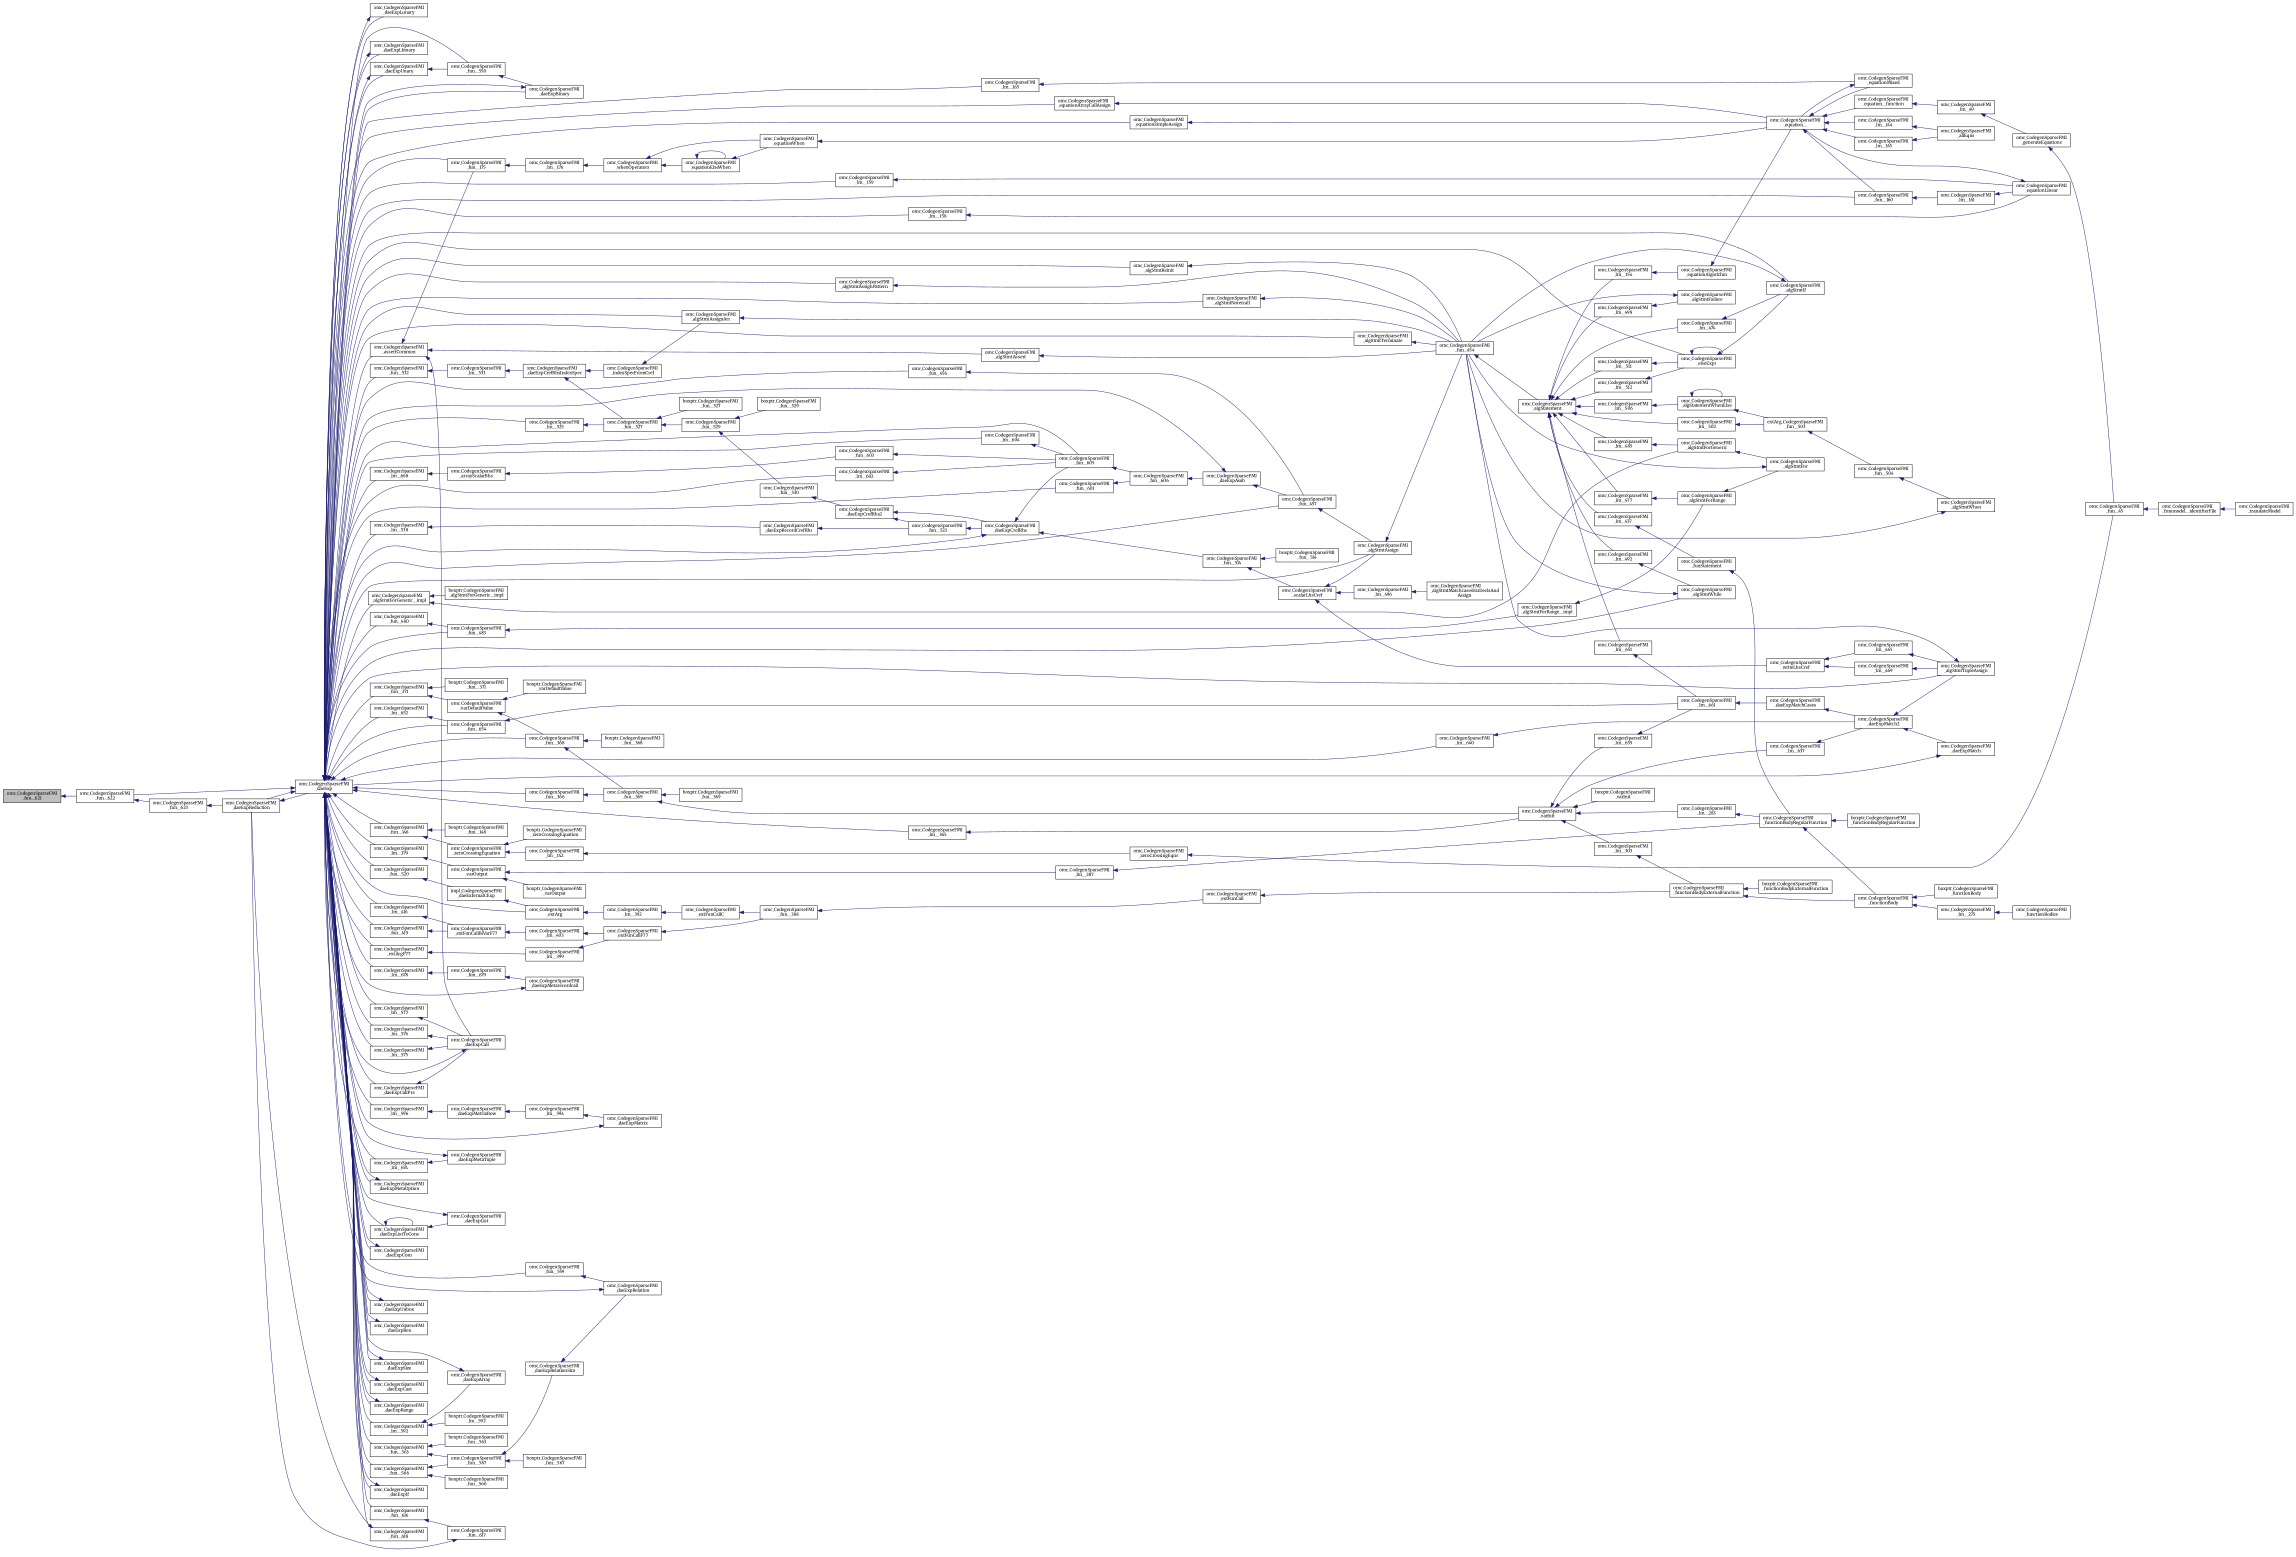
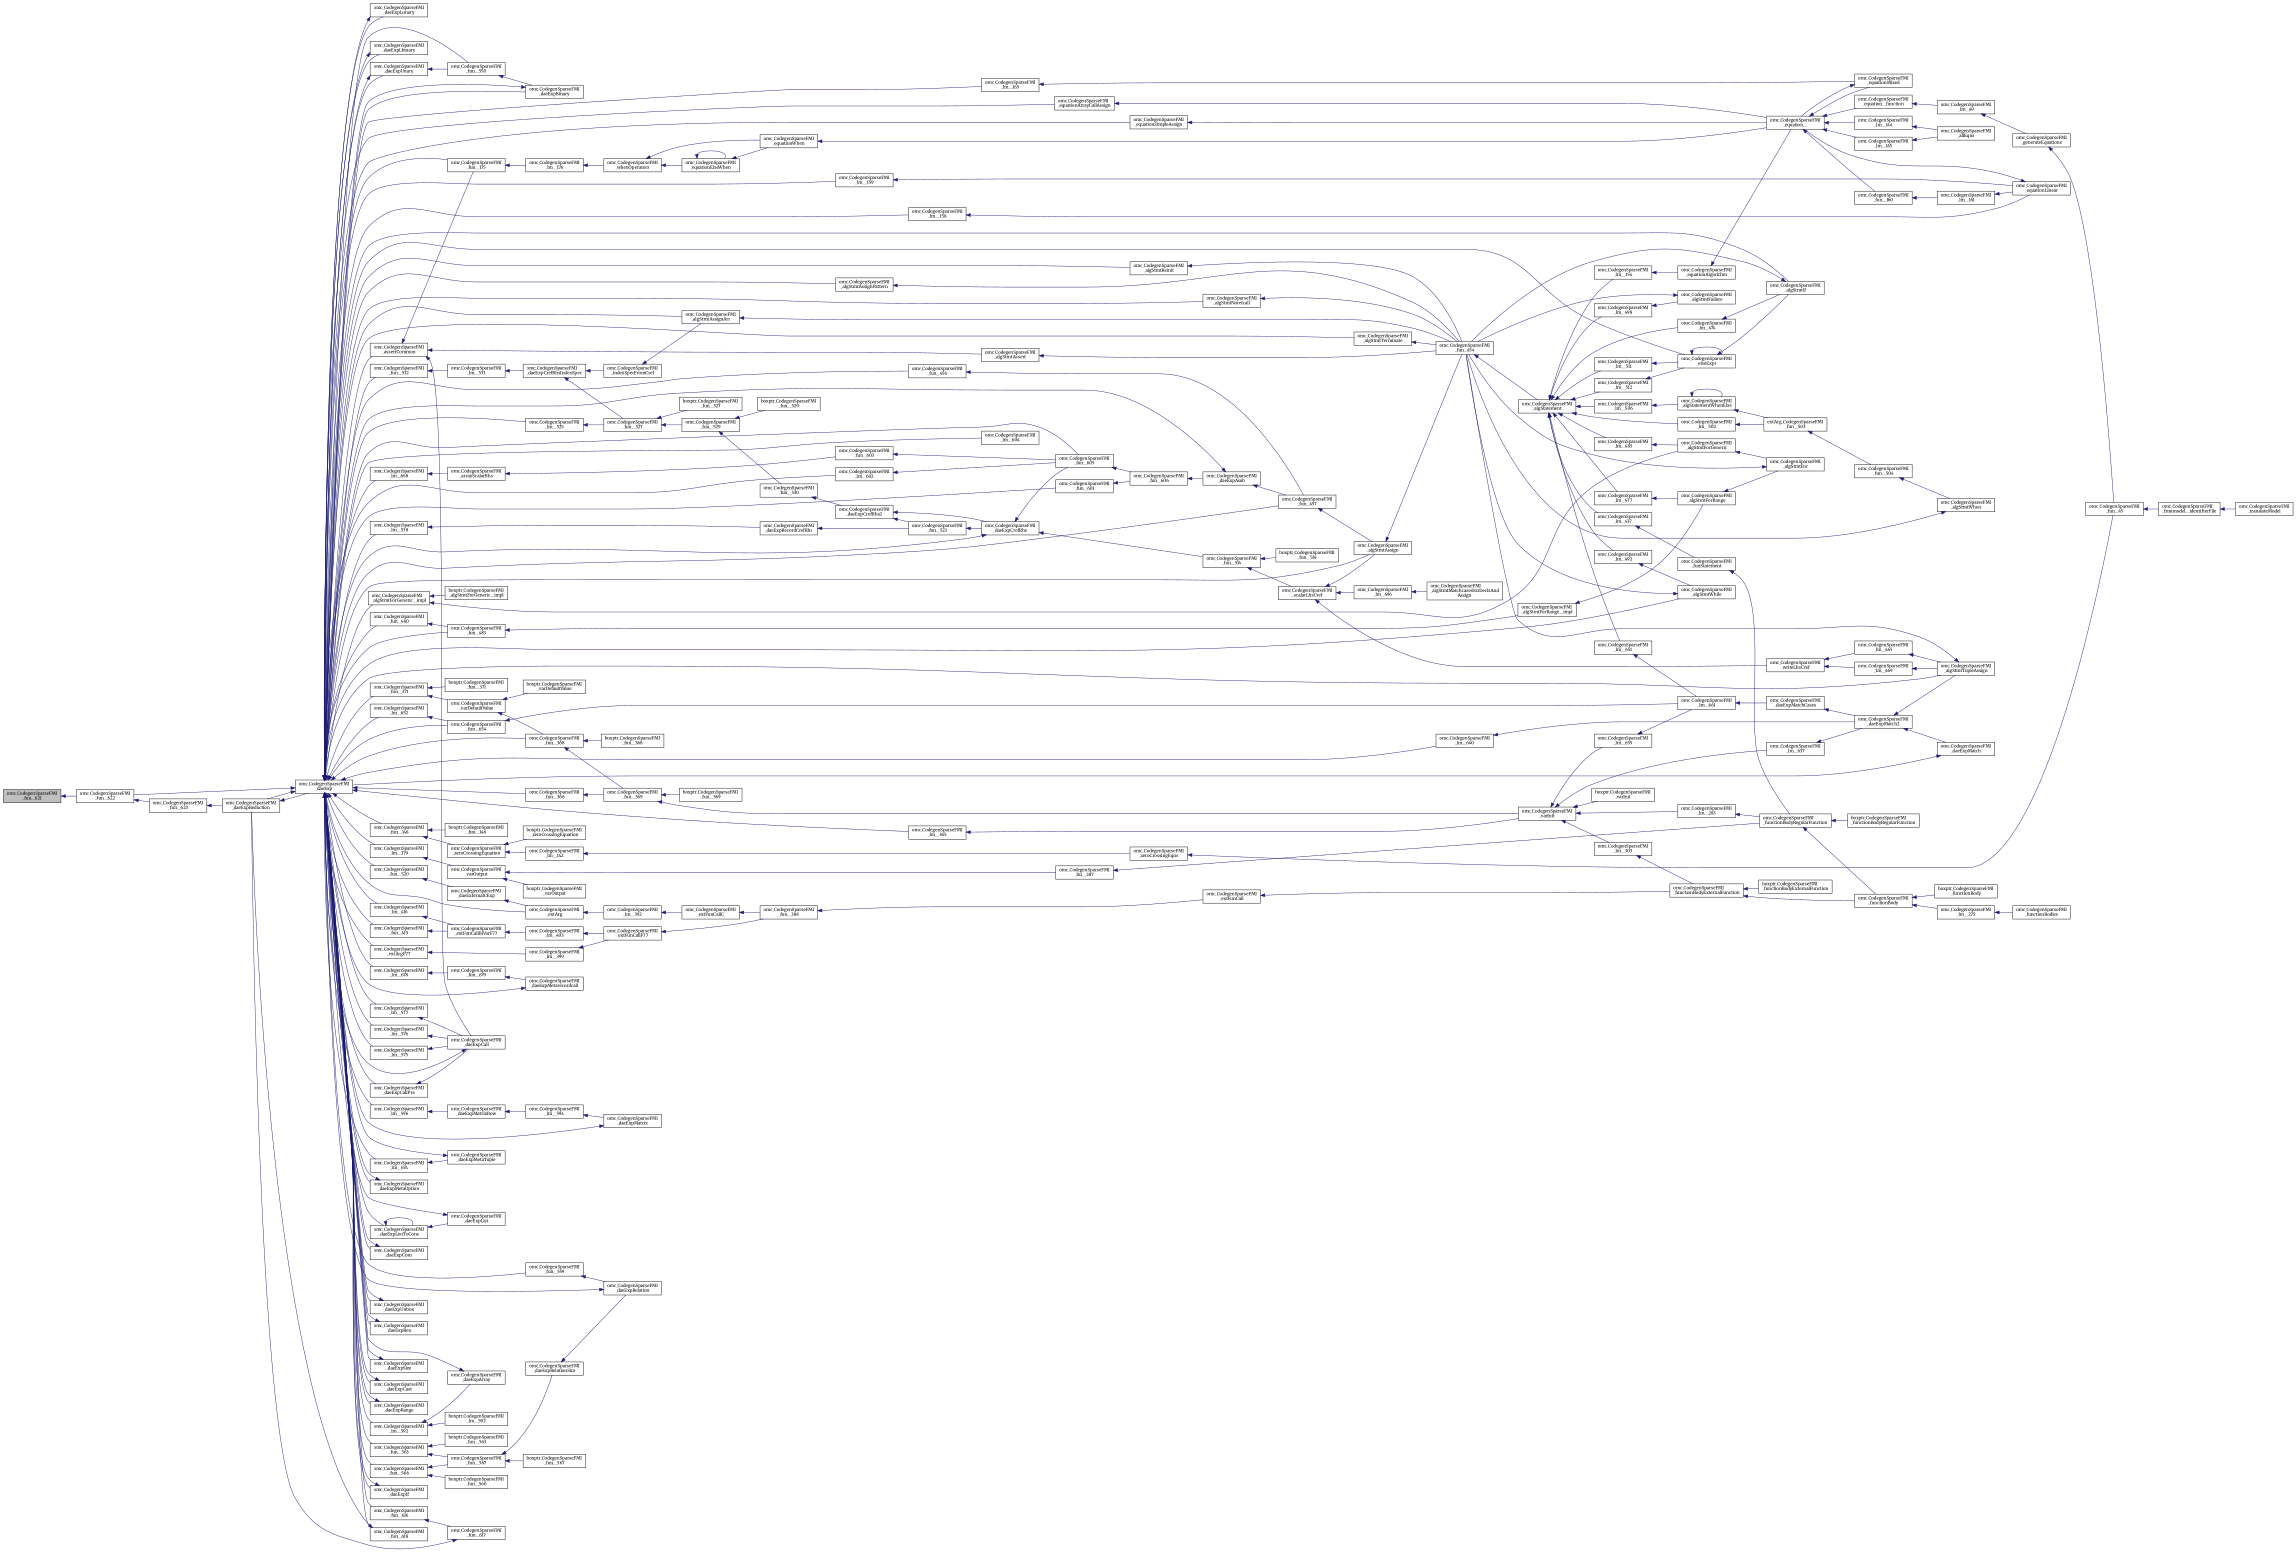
edge "omc_CodegenSparseFMI _fun__160" -> "omc_CodegenSparseFMI _daeExp": removed
edge "omc_CodegenSparseFMI _fun__605" -> "omc_CodegenSparseFMI _lm__604": removed
node "impl_CodegenSparseFMI _daeExternalCExp": label "impl_CodegenSparseFMI _daeExternalCExp" -> "omc_CodegenSparseFMI _daeExternalCExp"
